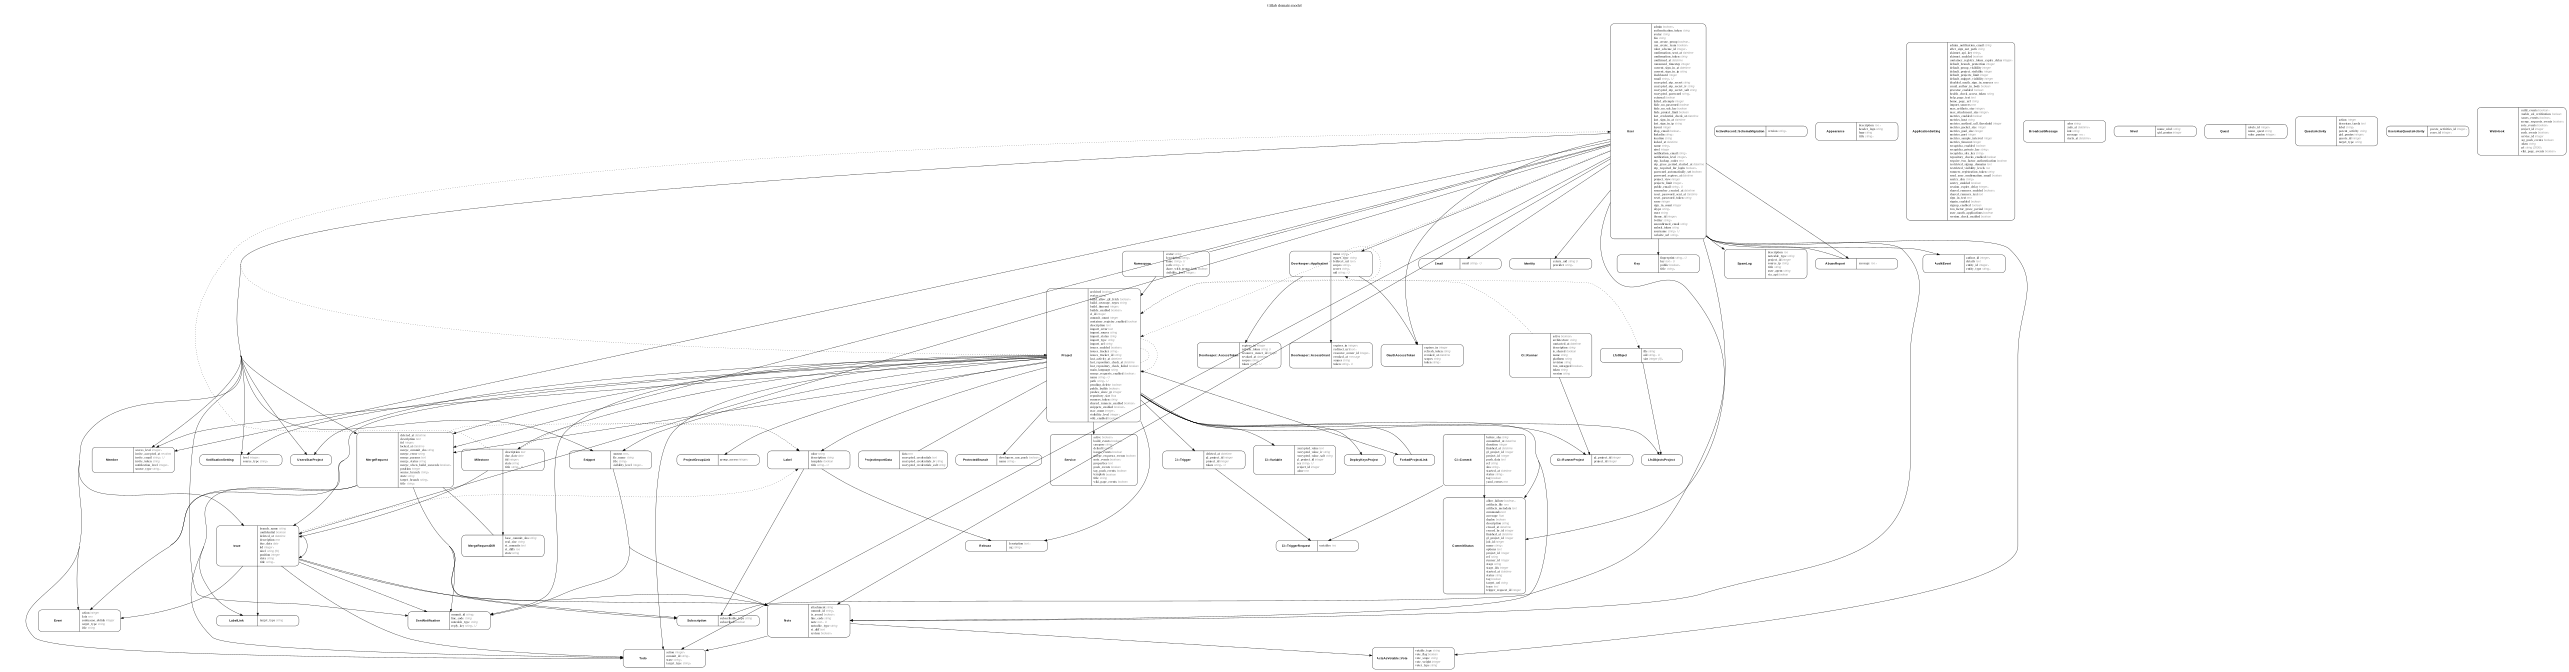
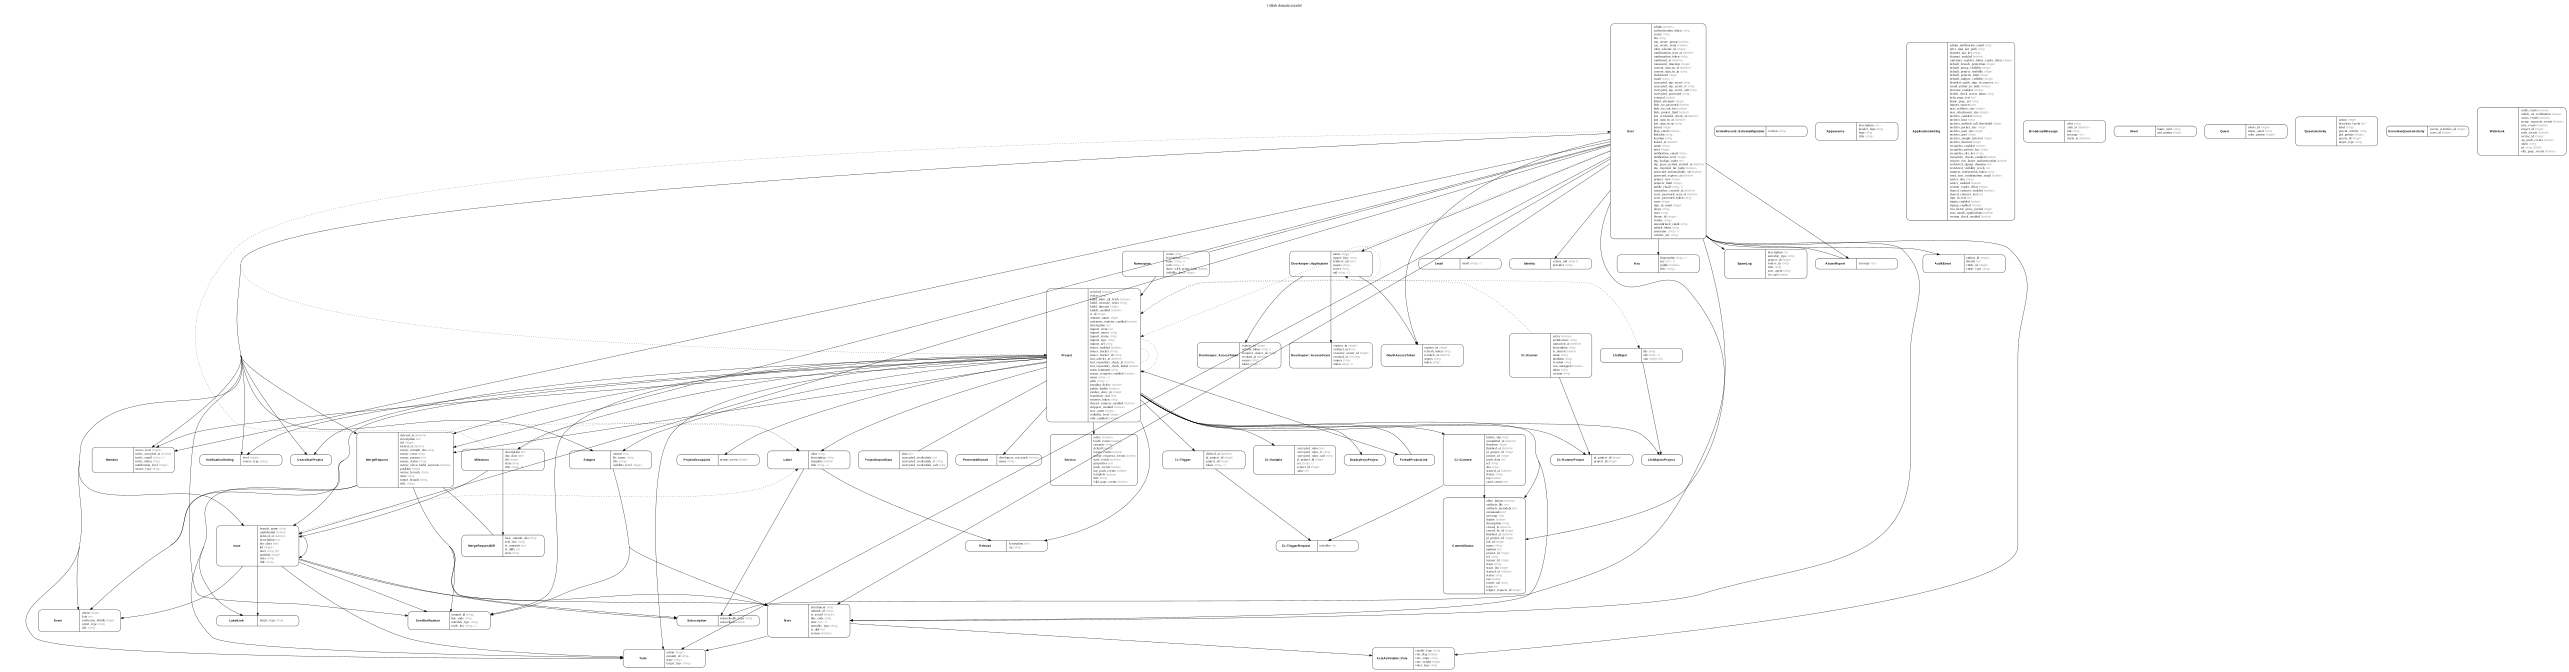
edge "Project" -- "Ci::Commit": added
